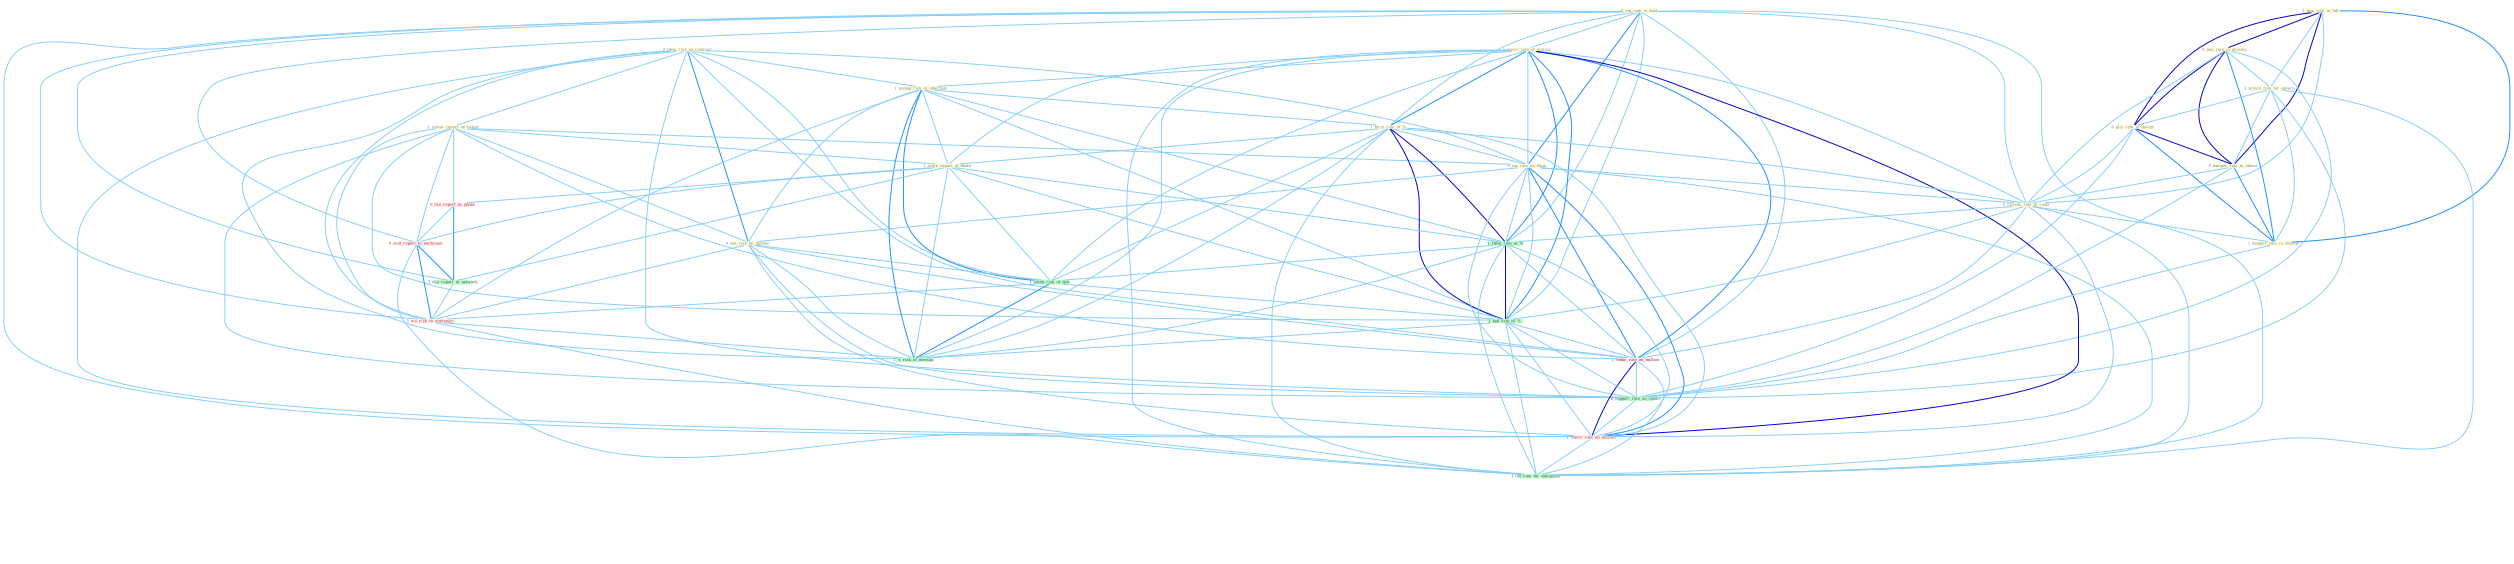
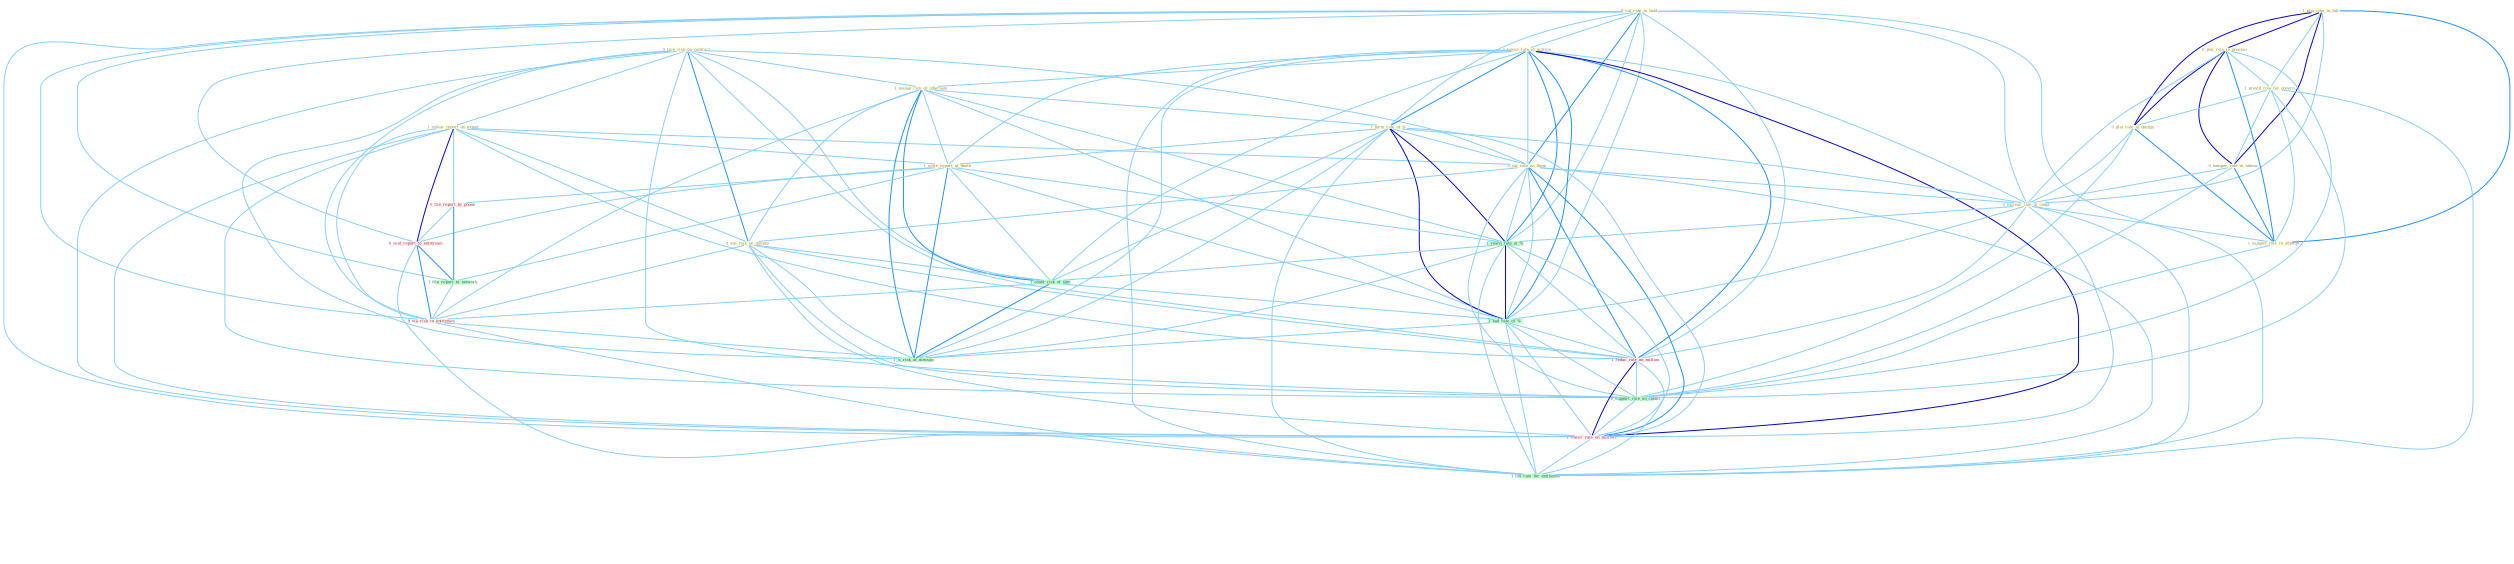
node "0_them_risk_on_contract": label "0_them_risk_on_contract" -> "0_face_risk_on_contract"
edge "0_plai_role_in_design" -- "0_hamper_role_in_takeov": removed
edge "1_releas_report_on_extent" -- "0_sent_report_to_entitynam": color #87cefa -> #0000cd
node "1_them_rate_of_%": label "1_them_rate_of_%" -> "1_reach_rate_of_%"
edge "1_were_report_of_death" -- "1_'s_risk_of_messag": color #87cefa -> #1e90ff
node "1_count_risk_of_new": label "1_count_risk_of_new" -> "1_count_risk_of_sent"
edge "1_releas_report_on_extent" -- "1_had_rate_of_%": now "1_releas_report_on_extent" -- "1_lower_rate_on_million"
node "1_wa_risk_to_entitynam": label "1_wa_risk_to_entitynam" -> "9_wa_risk_to_entitynam"
